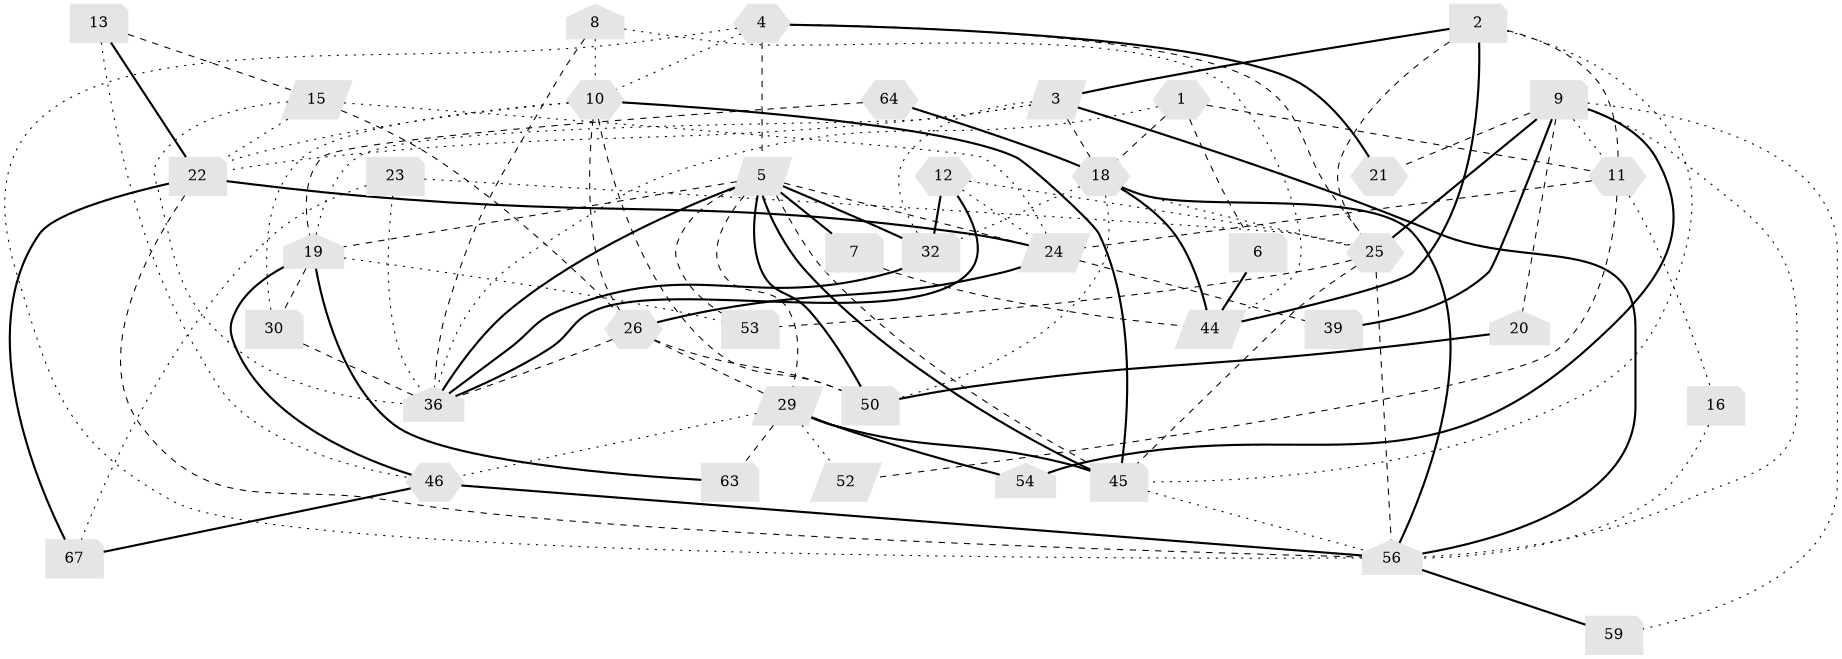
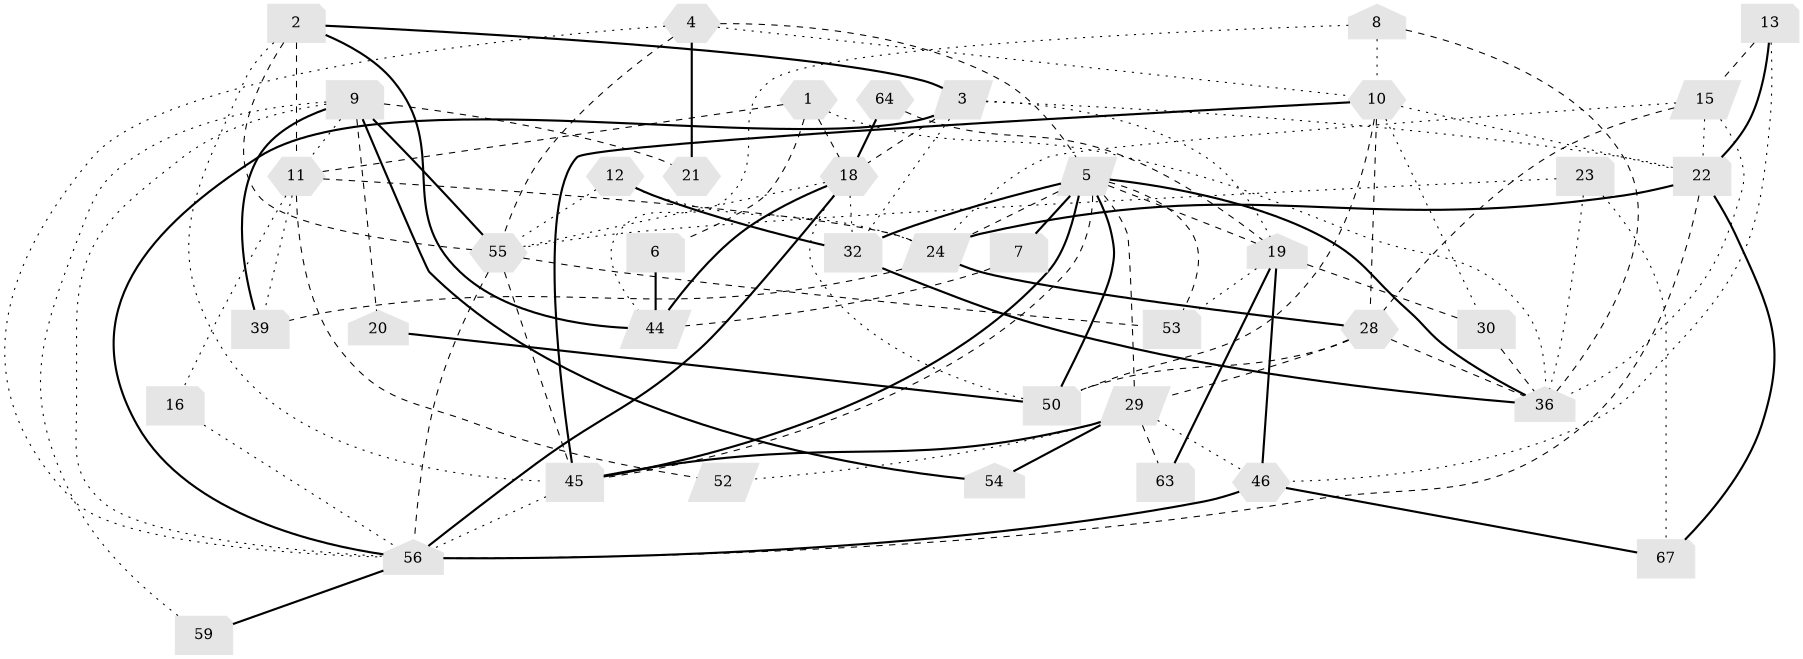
edge "11" -- "39": added
node "25": label "25" -> "55"
edge "12" -- "36": removed
node "26": label "26" -> "28"
